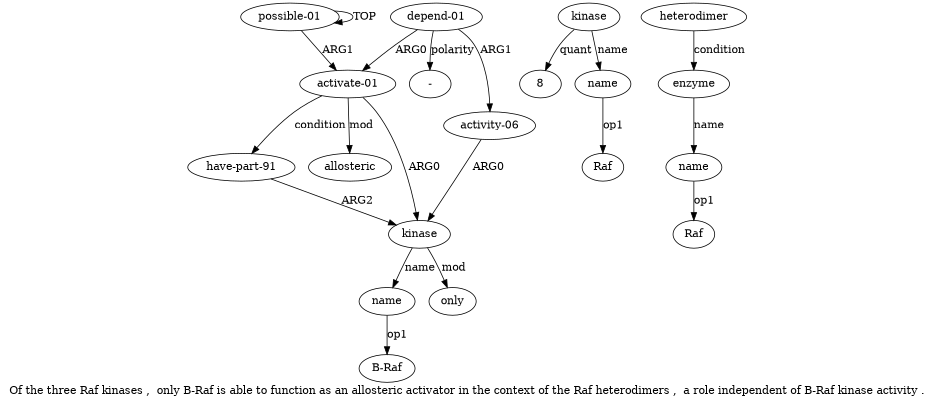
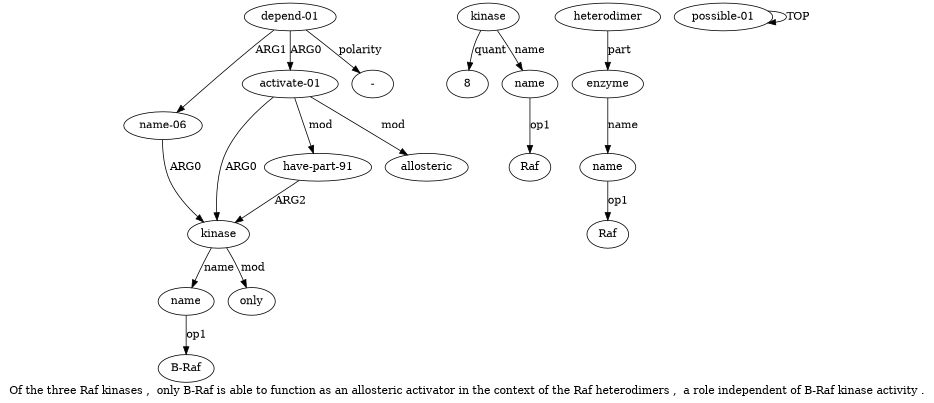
edge "possible-01" -> "activate-01": removed, label "ARG1"
edge "heterodimer" -> "enzyme": label "condition" -> "part"
edge "activate-01" -> "have-part-91": label "condition" -> "mod"
node "activity-06": label "activity-06" -> "name-06"
